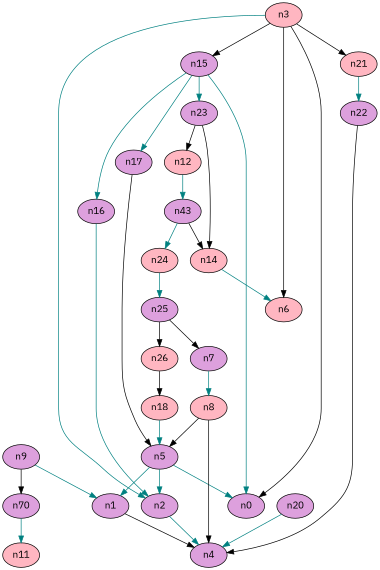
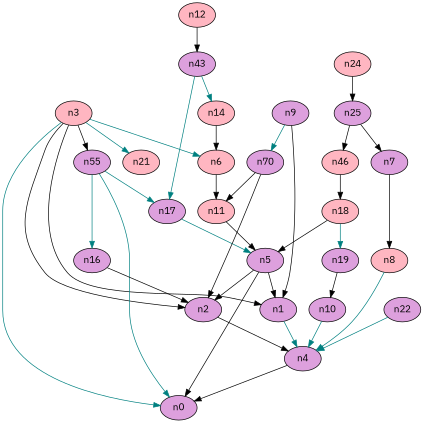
edge "n3" -> "n21": color black -> teal
node "n15": label "n15" -> "n55"
edge "n21" -> "n22": removed
node "n23": removed
edge "n3" -> "n6": color black -> teal
edge "n12" -> "n43": color teal -> black
edge "n6" -> "n11": added
edge "n3" -> "n2": color teal -> black
edge "n70" -> "n2": added
edge "n43" -> "n24": now "n43" -> "n17"
edge "n43" -> "n14": color black -> teal
node "n19": added
edge "n3" -> "n0": color black -> teal
edge "n24" -> "n25": color teal -> black
edge "n14" -> "n6": color teal -> black
edge "n3" -> "n1": added
edge "n17" -> "n5": color black -> teal
node "n26": label "n26" -> "n46"
edge "n16" -> "n2": color teal -> black
edge "n22" -> "n4": color black -> teal
edge "n7" -> "n8": color teal -> black
edge "n4" -> "n0": added
edge "n18" -> "n5": color teal -> black
edge "n8" -> "n5": now "n11" -> "n5"
edge "n9" -> "n70": color black -> teal
edge "n5" -> "n2": color teal -> black
edge "n8" -> "n4": color black -> teal
edge "n5" -> "n1": color teal -> black
edge "n9" -> "n1": color teal -> black
edge "n5" -> "n0": color teal -> black
node "n20": label "n20" -> "n10"
edge "n70" -> "n11": color teal -> black
edge "n2" -> "n4": color teal -> black
edge "n1" -> "n4": color black -> teal
